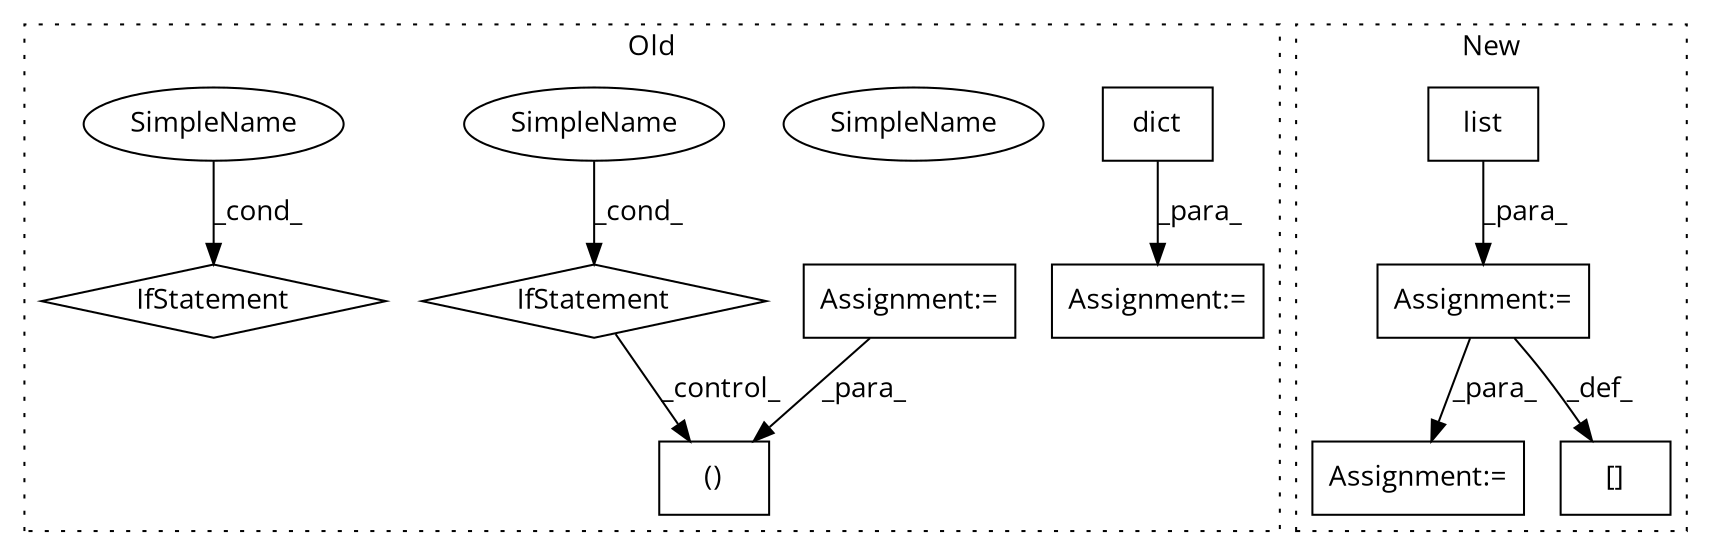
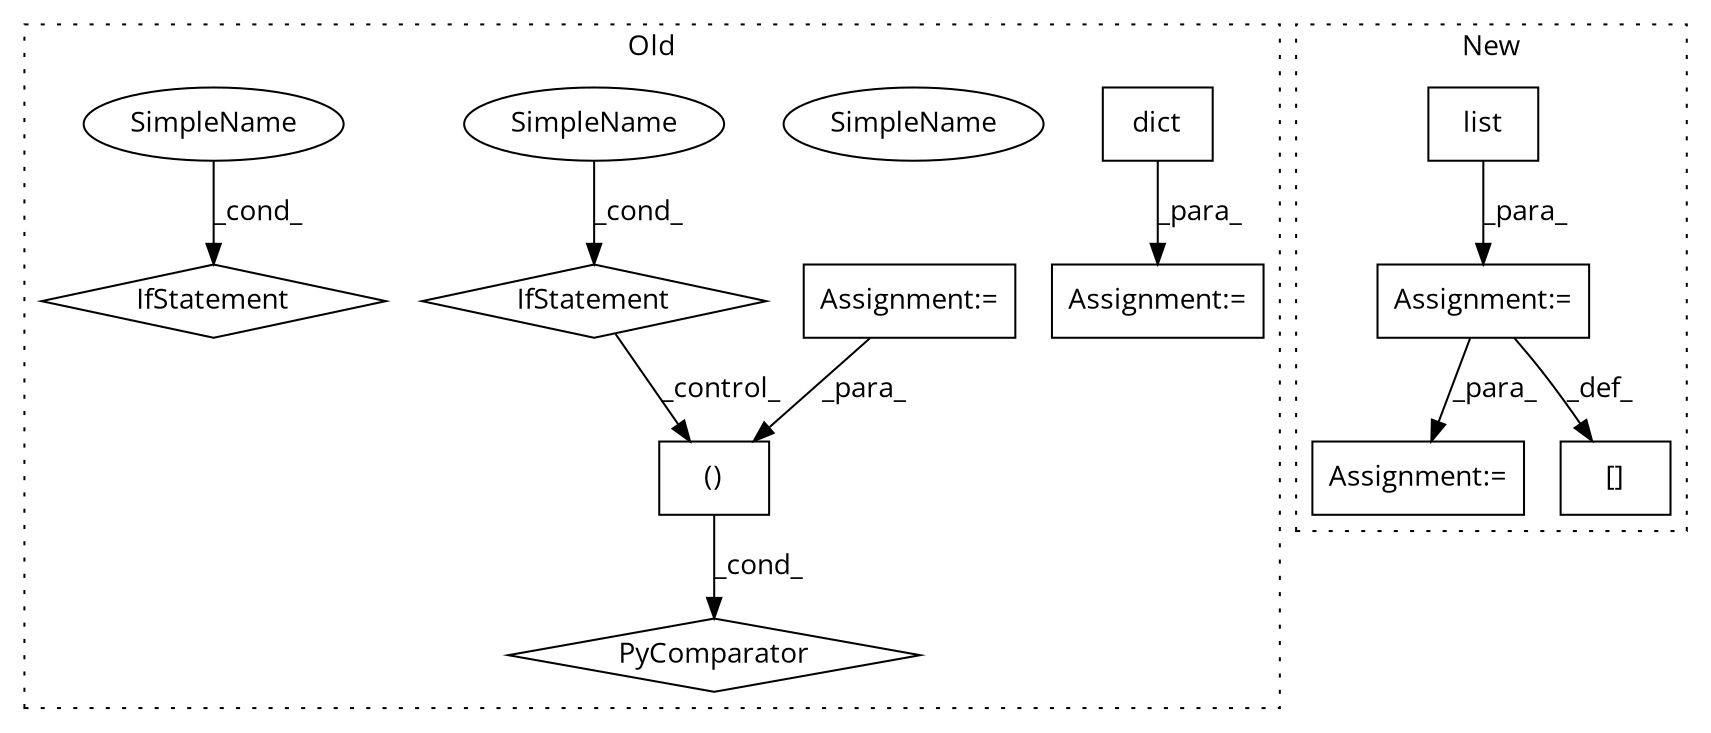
node "PyComparator": added
